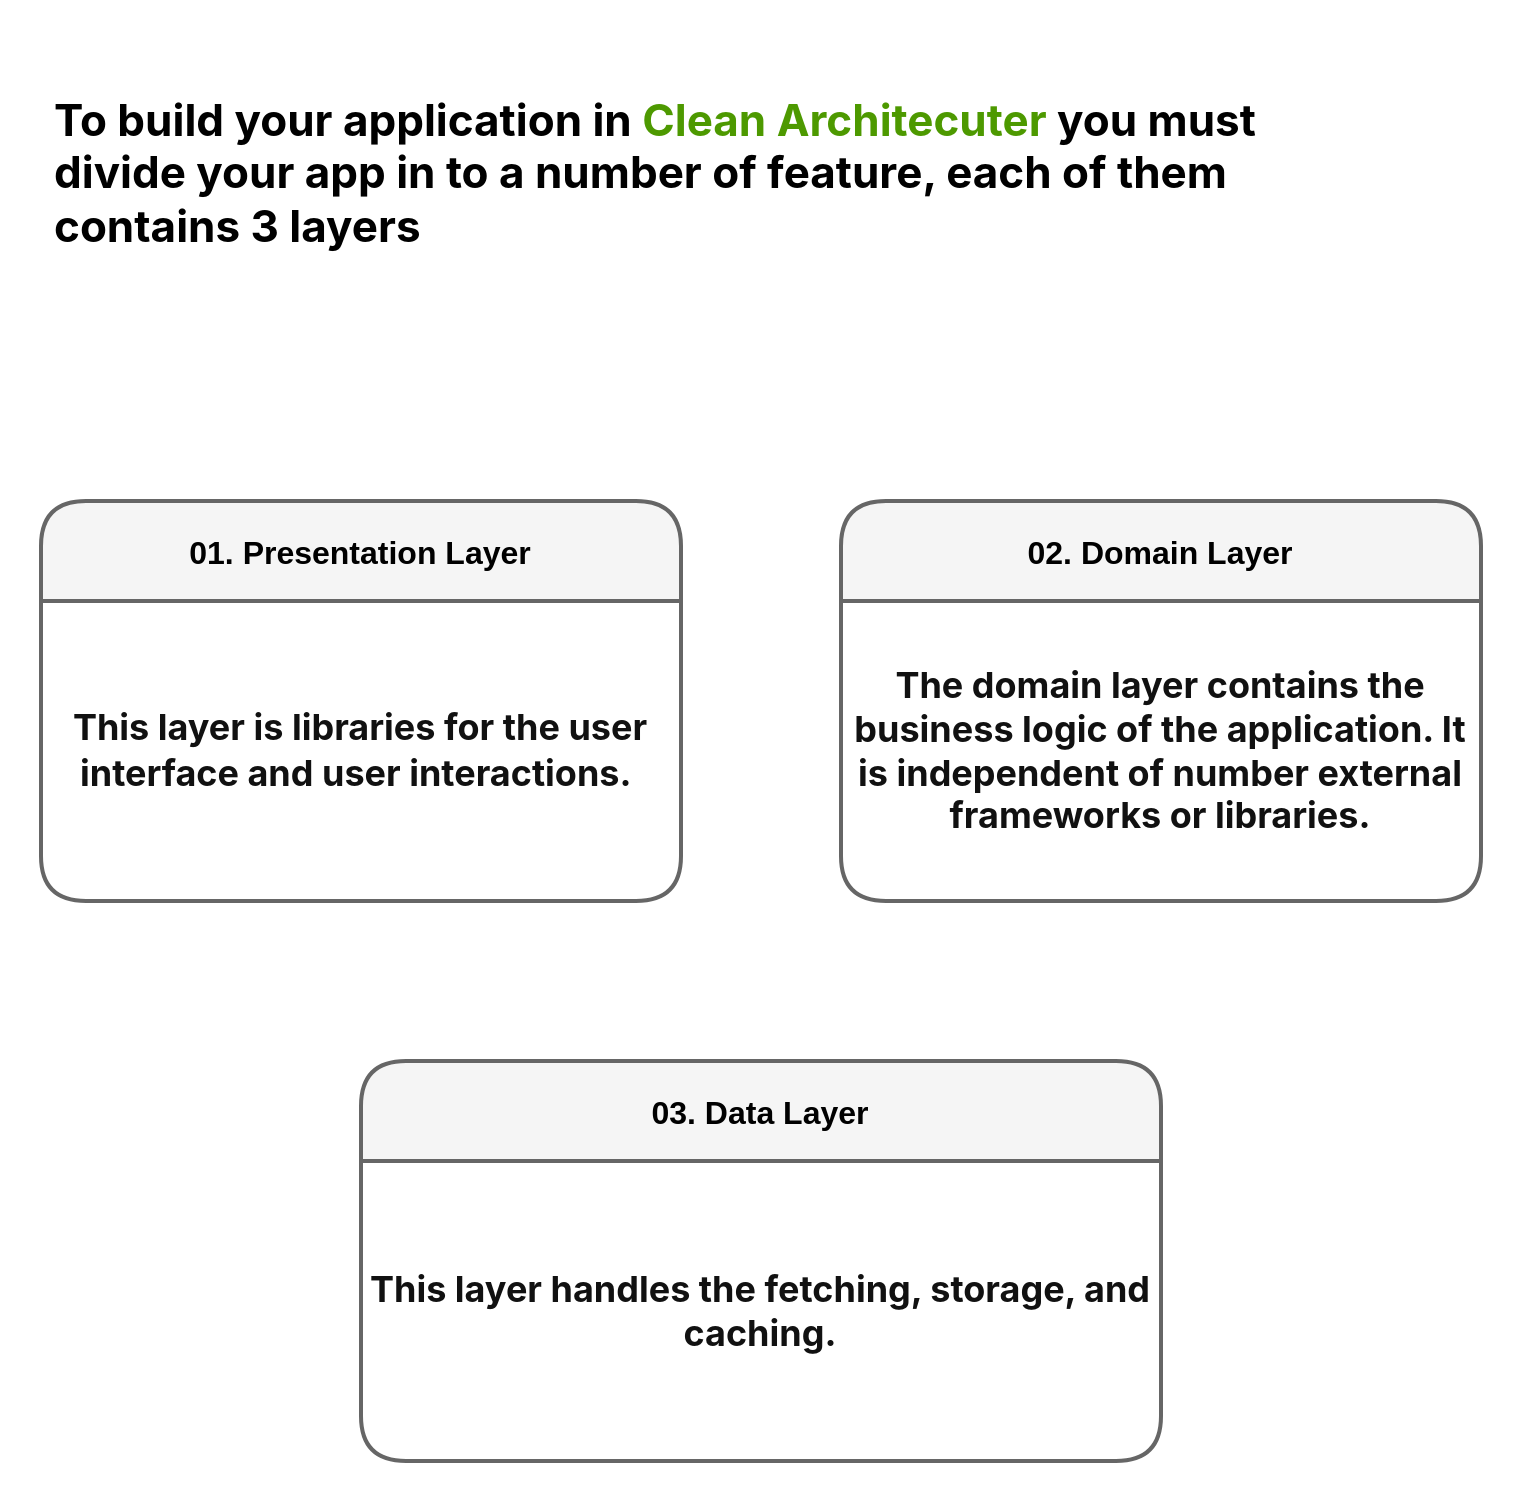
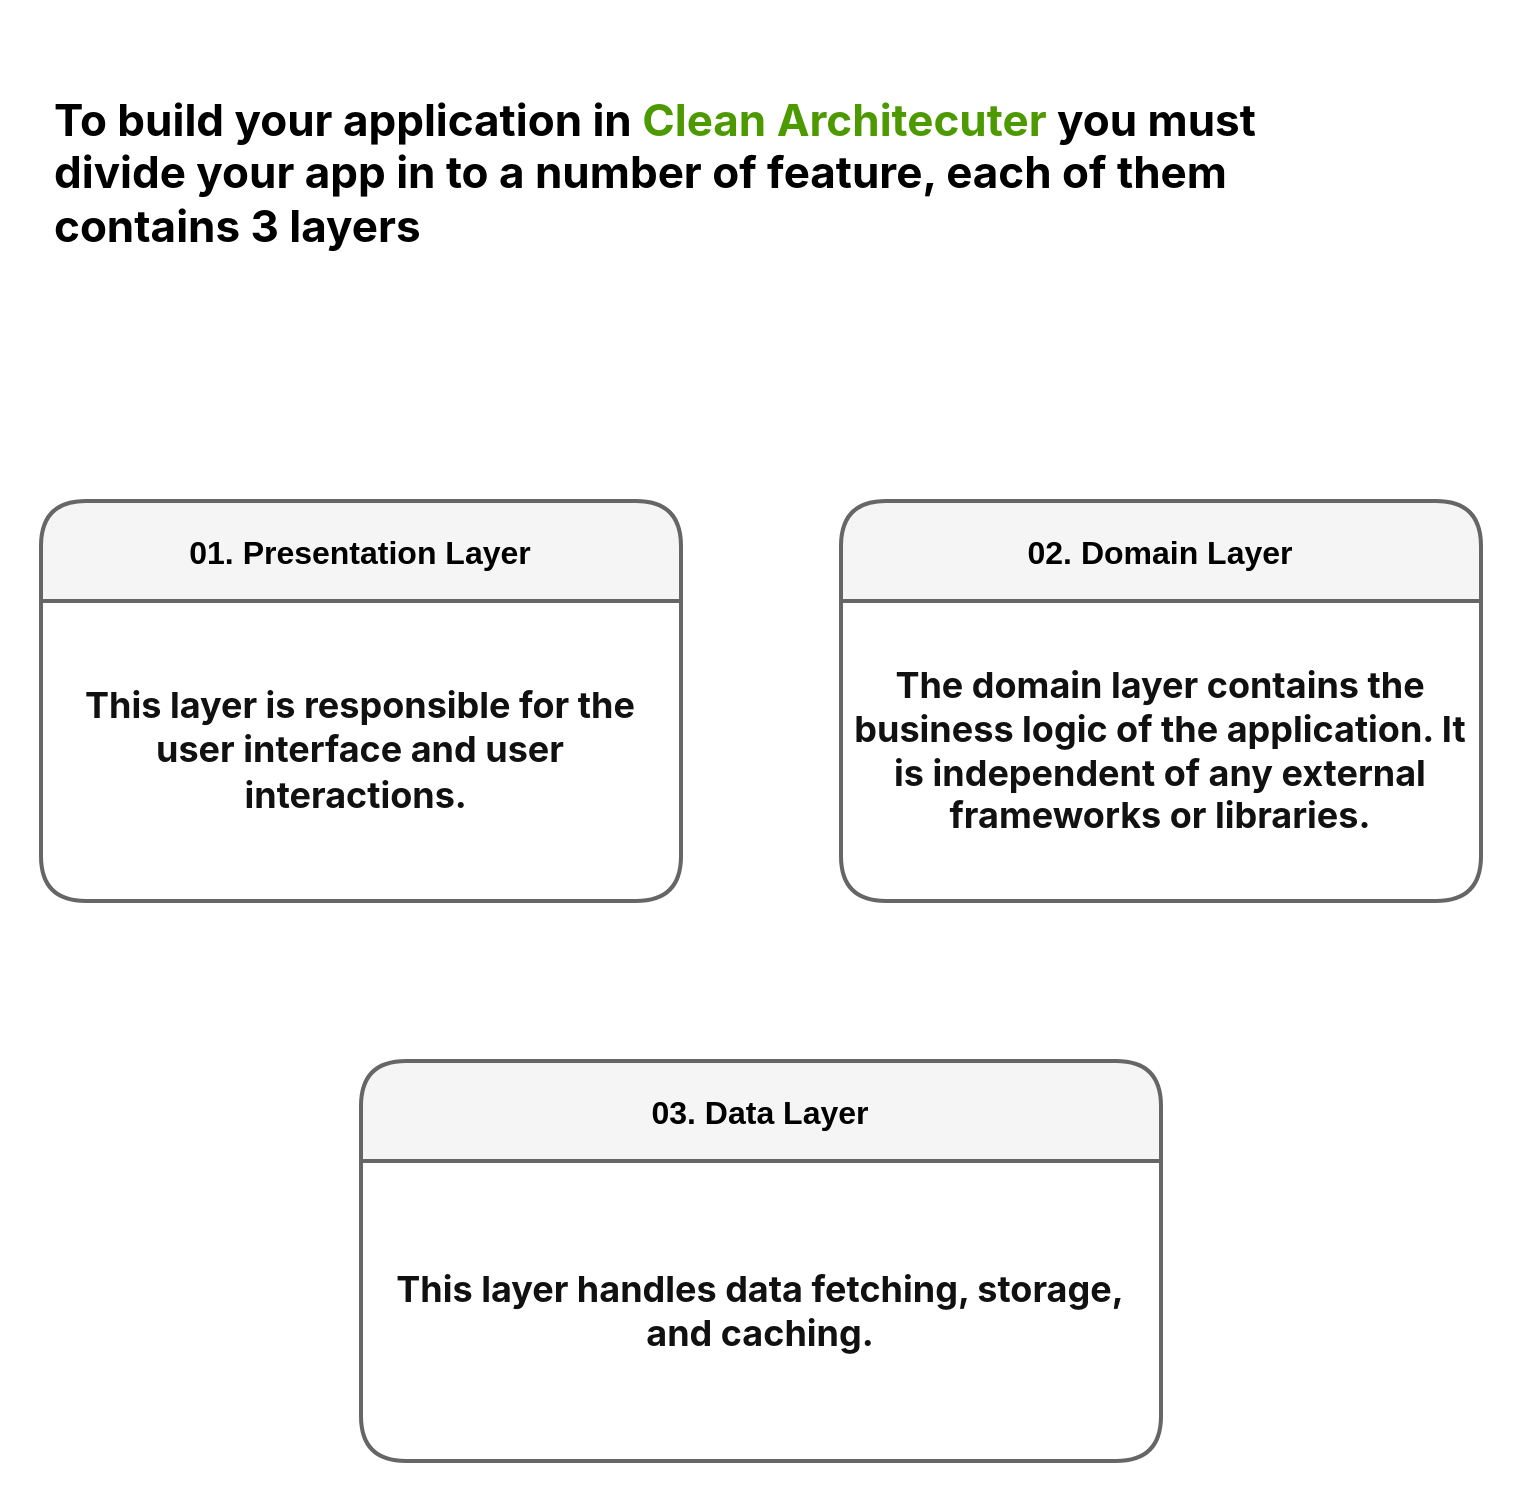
node "This layer is libraries for the user interface and user interactions.": label "This layer is libraries for the user interface and user interactions." -> "This layer is responsible for the user interface and user interactions."
node "The domain layer contains the business logic of the application. It is independent of number external frameworks or libraries.": label "The domain layer contains the business logic of the application. It is independent of number external frameworks or libraries." -> "The domain layer contains the business logic of the application. It is independent of any external frameworks or libraries."
node "This layer handles the fetching, storage, and caching.": label "This layer handles the fetching, storage, and caching." -> "This layer handles data fetching, storage, and caching."
